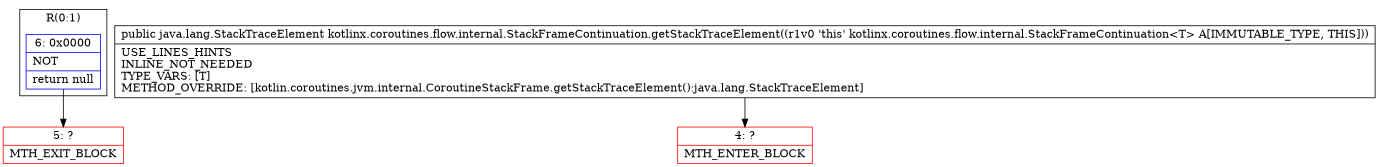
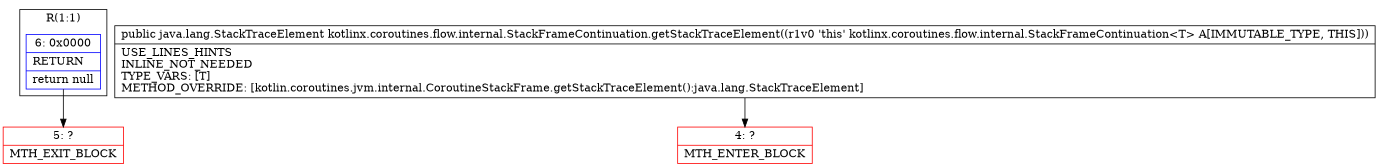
cluster "R(0:1)": label "R(0:1)" -> "R(1:1)"
node "6: 0x0000": text "NOT" -> "RETURN"
